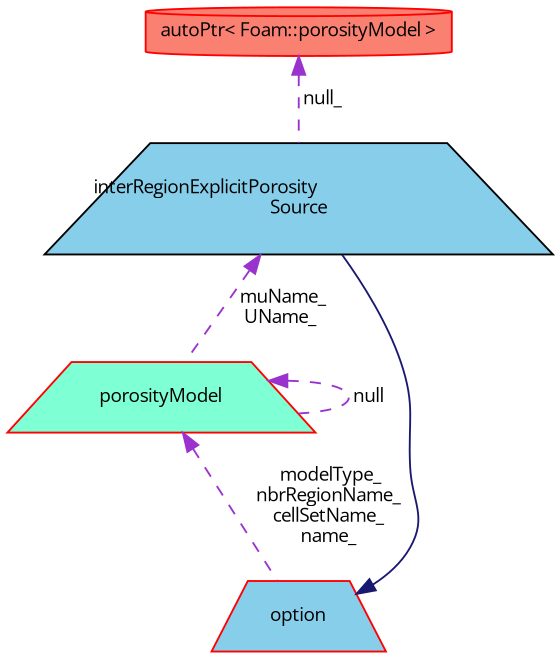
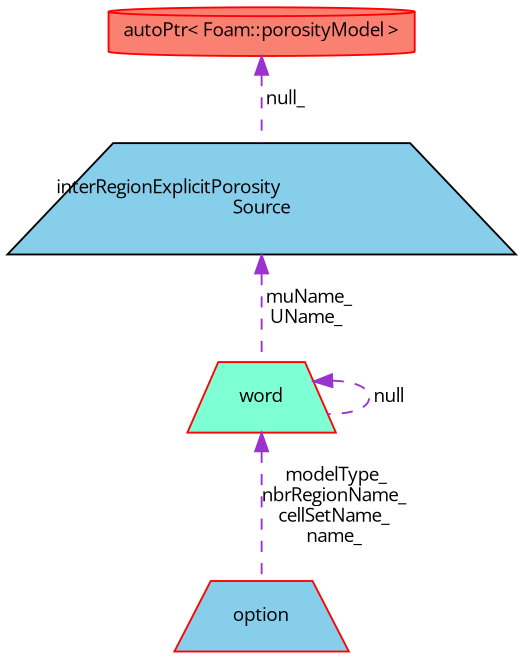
node "porosityModel": label "porosityModel" -> "word"
edge "interRegionExplicitPorosity Source" -> "option": removed
